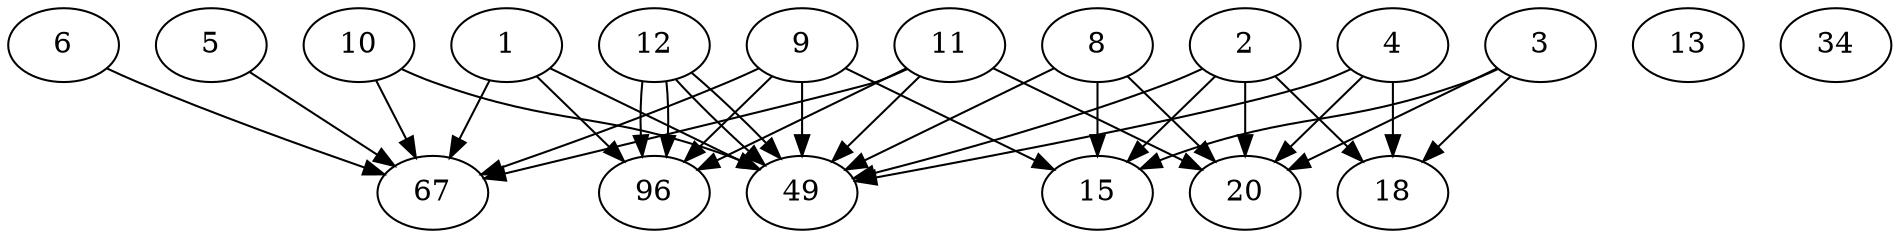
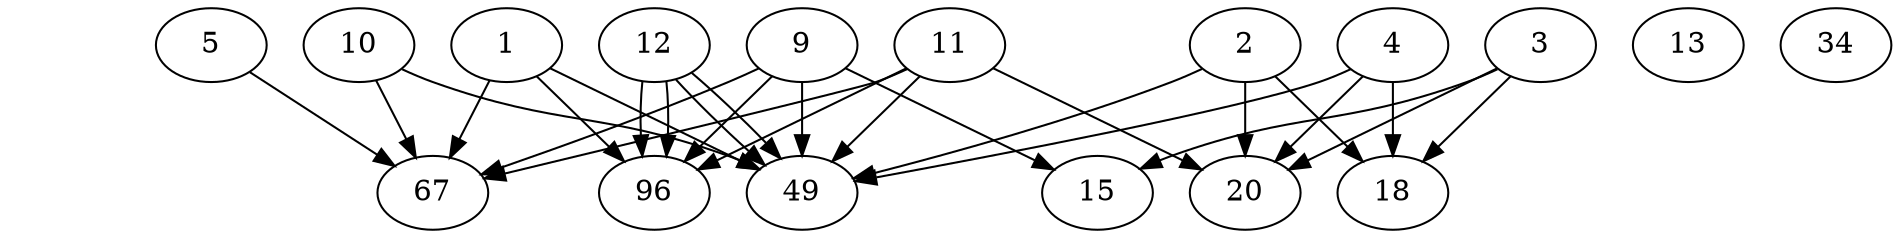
node "6": removed
node "8": removed
edge "2" -> "15": removed
